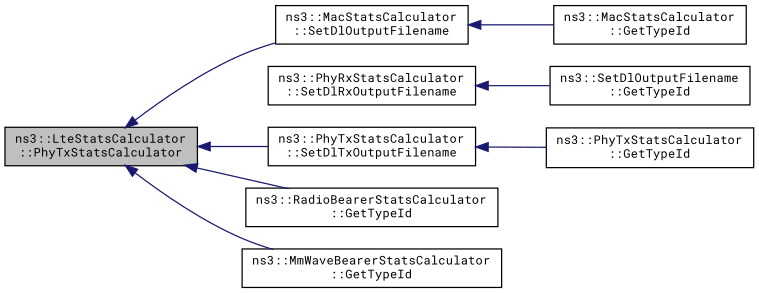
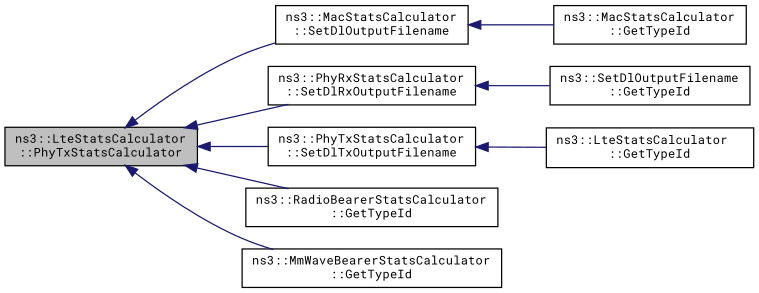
edge "ns3::PhyRxStatsCalculator ::SetDlRxOutputFilename" -> "ns3::LteStatsCalculator ::PhyTxStatsCalculator": added
node "ns3::PhyTxStatsCalculator ::GetTypeId": label "ns3::PhyTxStatsCalculator ::GetTypeId" -> "ns3::LteStatsCalculator ::GetTypeId"
